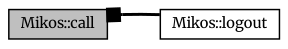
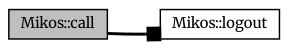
edge "Mikos::logout" -> "Mikos::call": reversed
